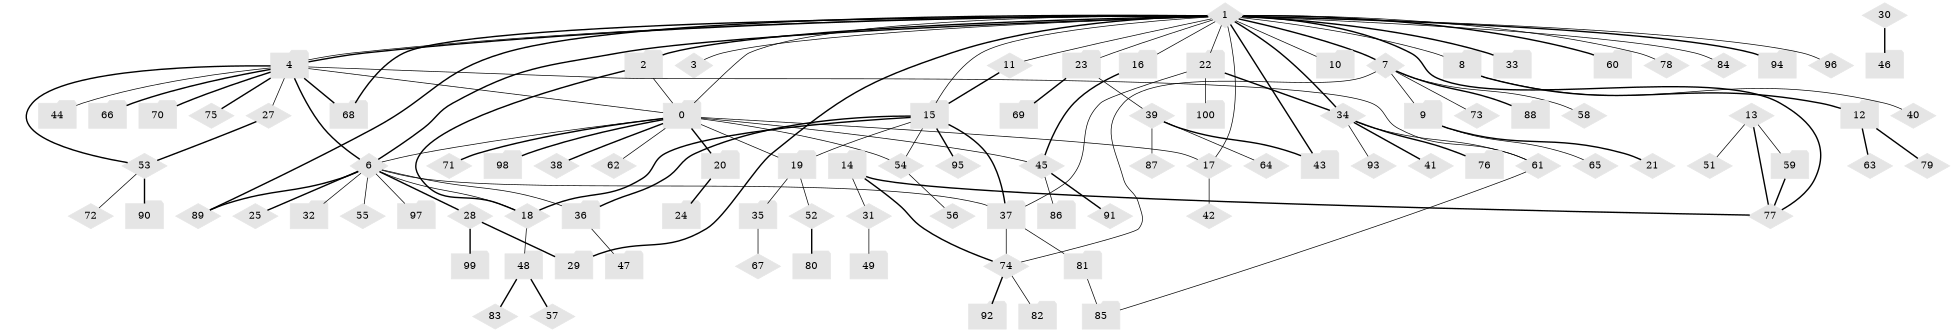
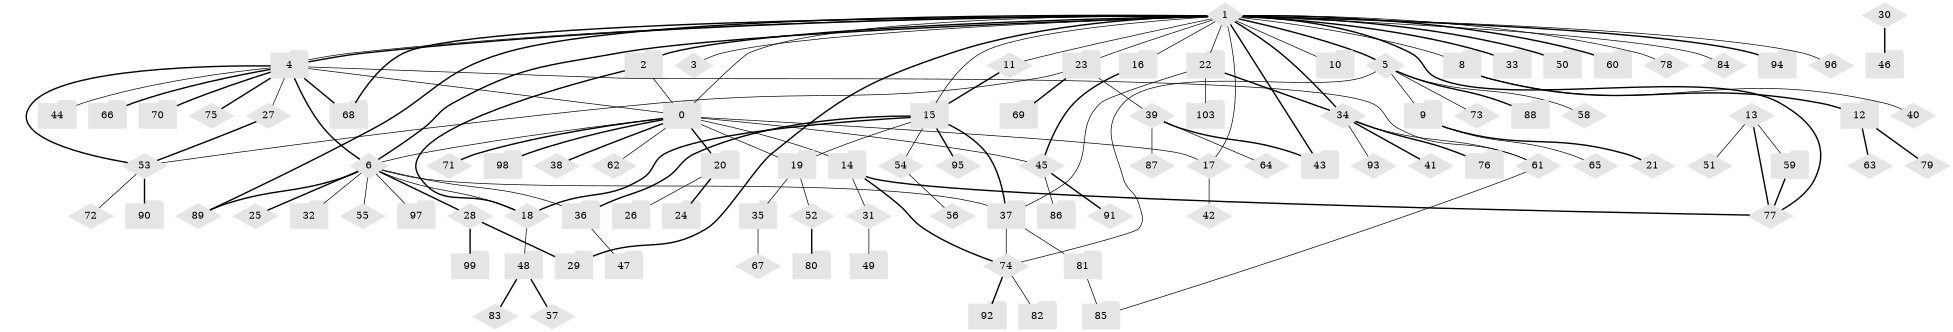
node "7": label "7" -> "5"
node "50": added
edge "23" -- "53": added
node "100": label "100" -> "103"
edge "0" -- "54": now "0" -- "14"
node "26": added
